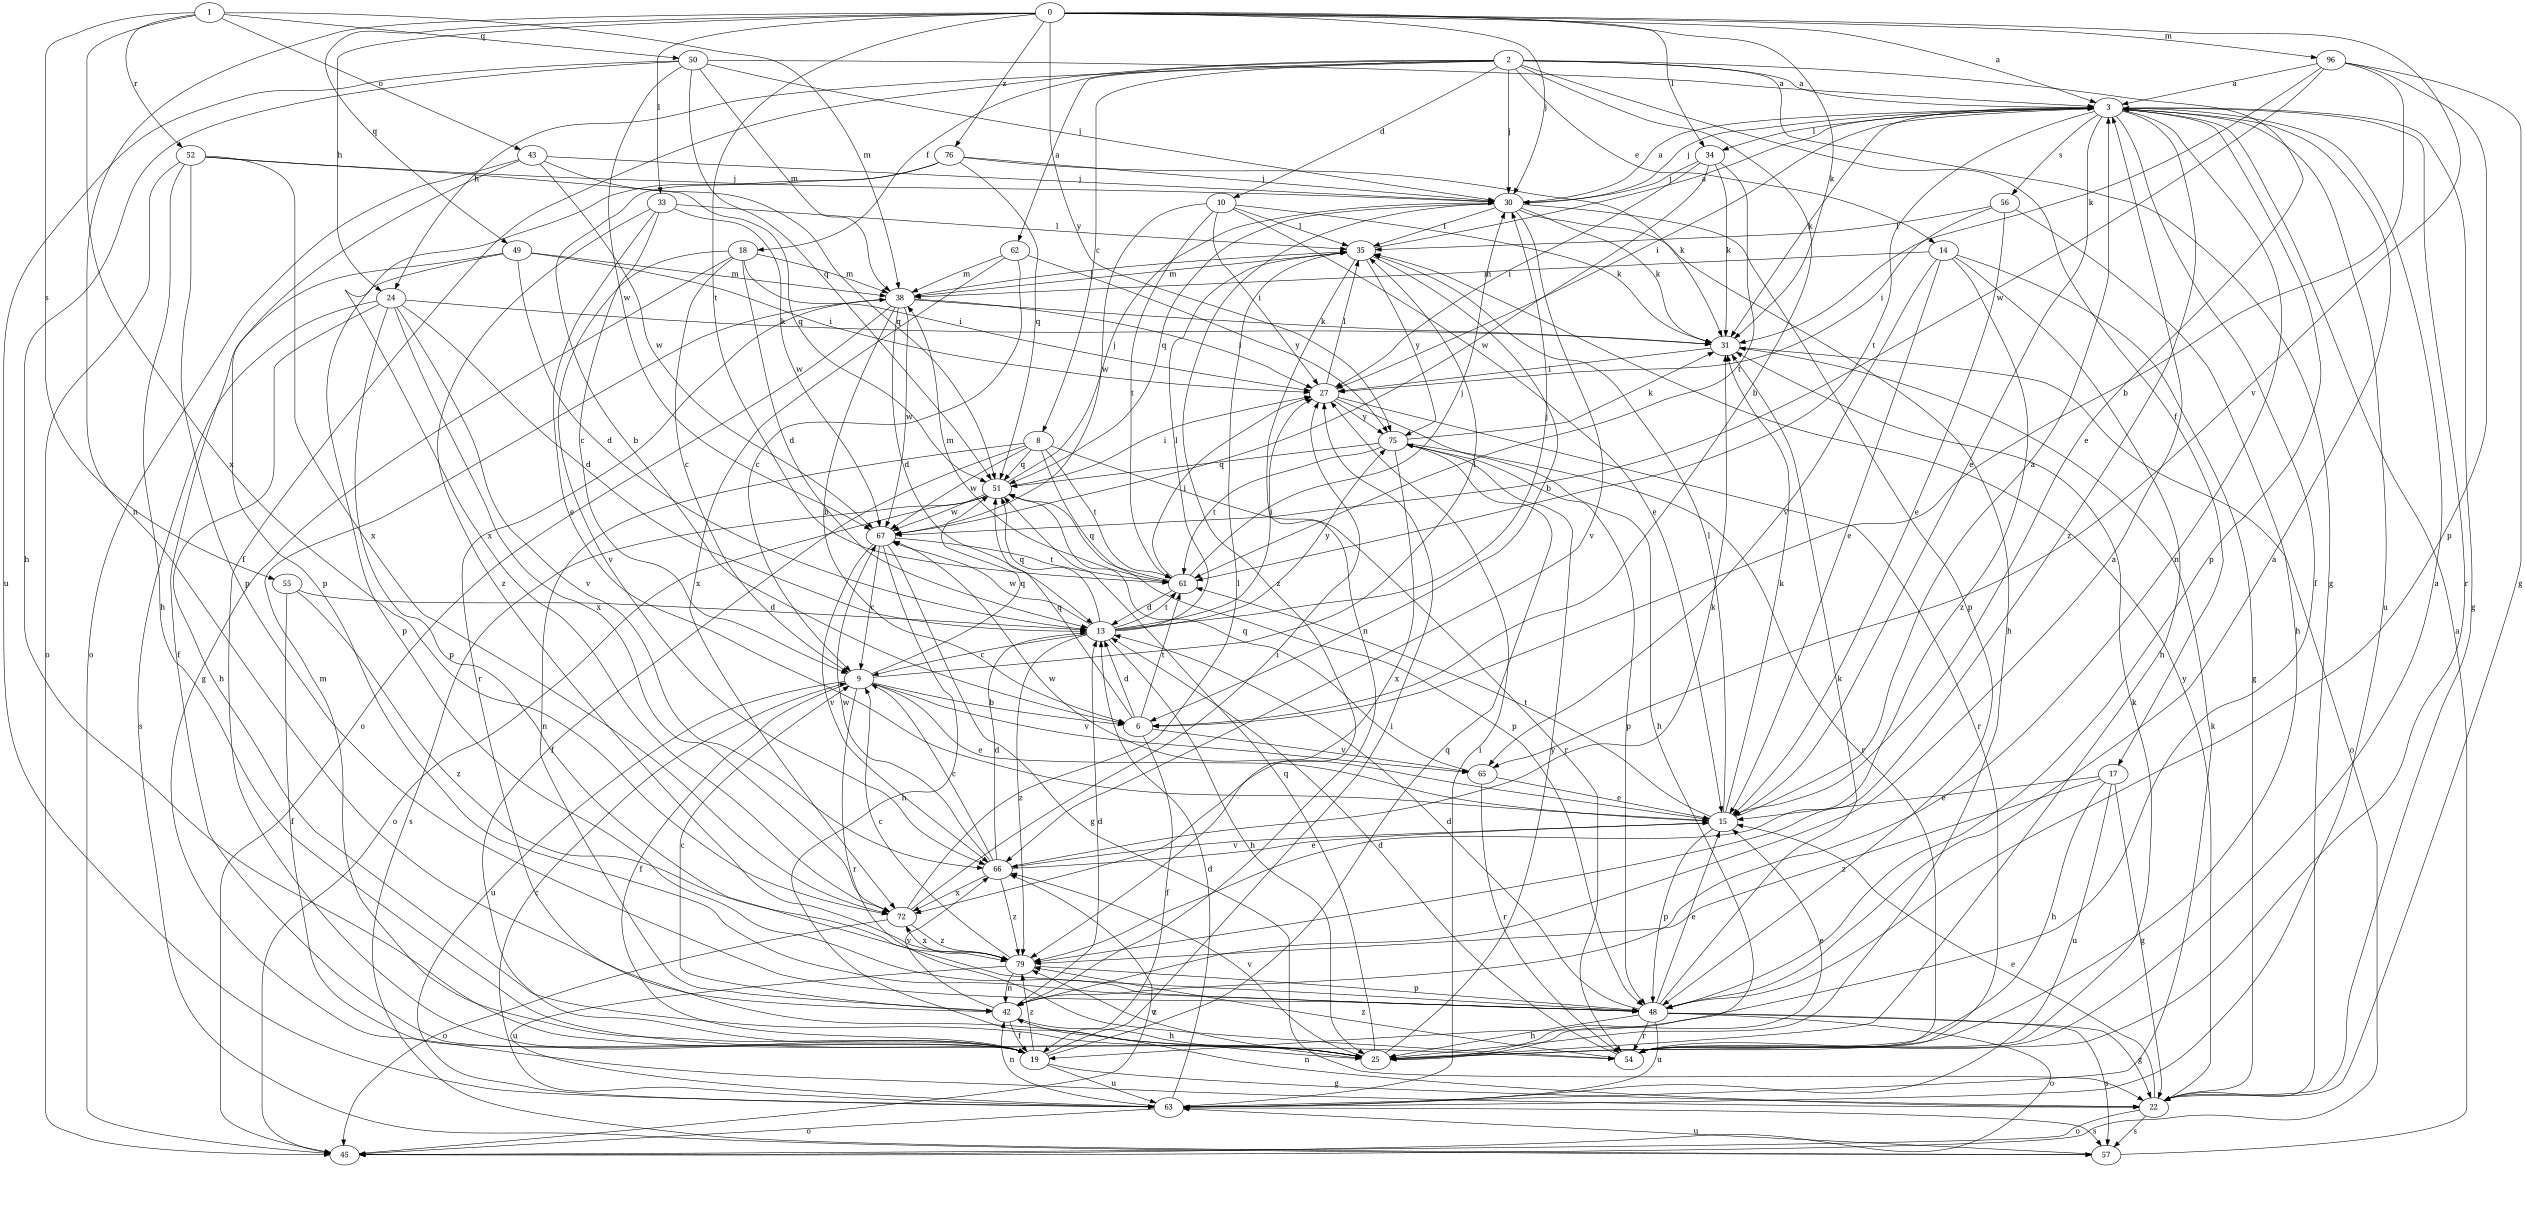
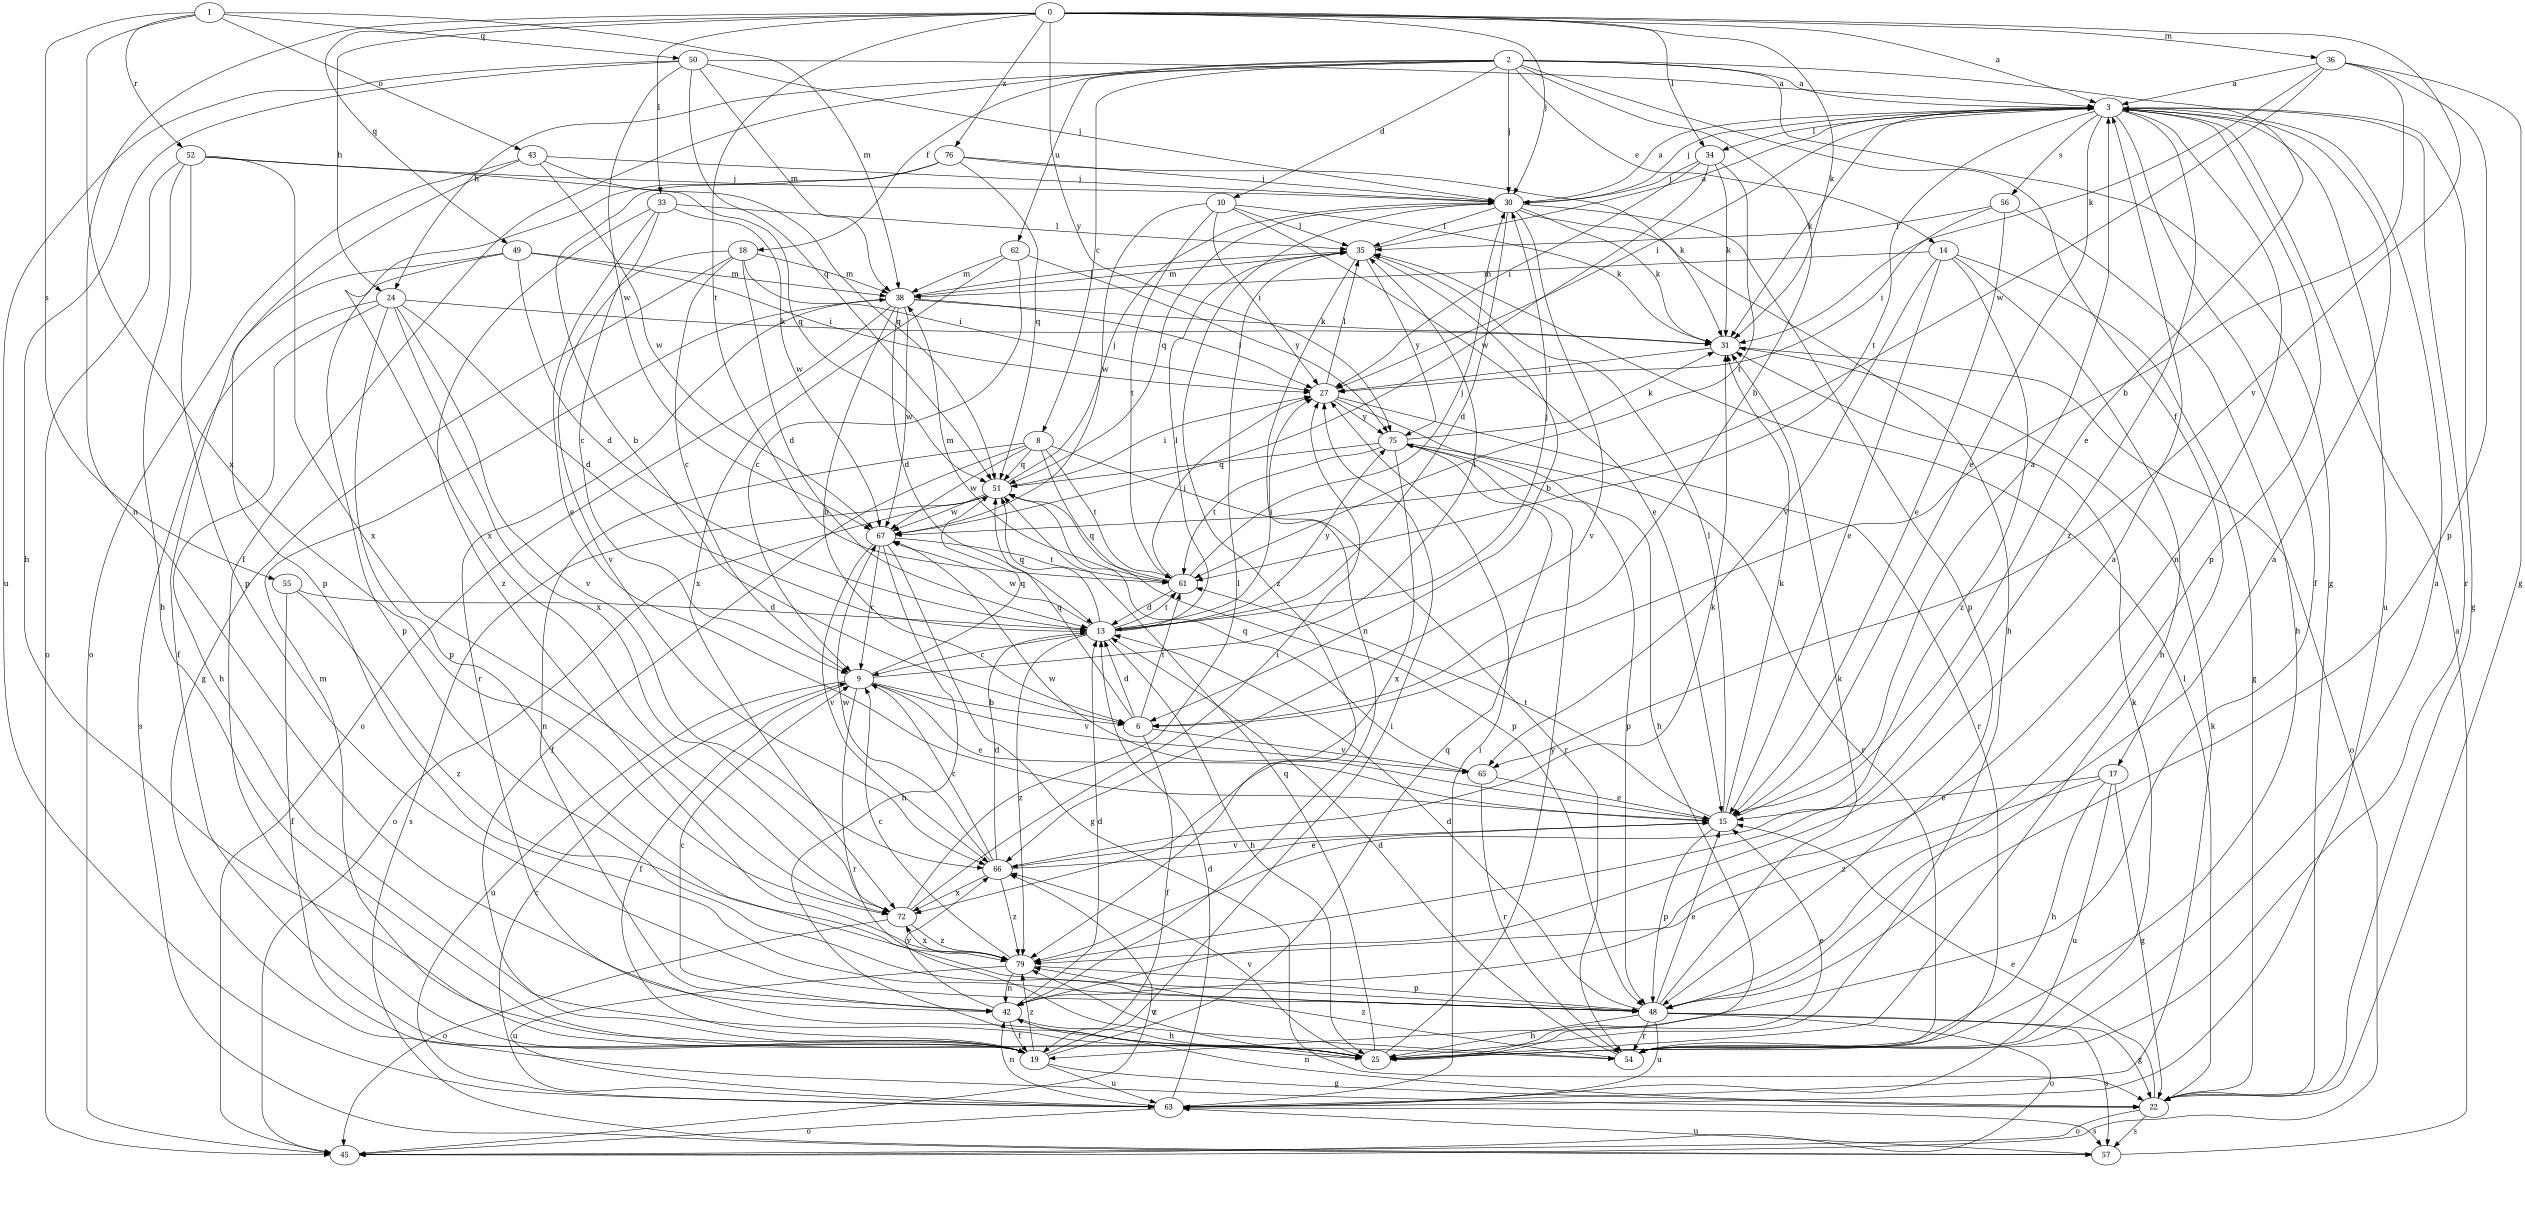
node "96": label "96" -> "36"
edge "2" -> "62": label "a" -> "u"
edge "30" -> "13": added, label "d"
edge "22" -> "35": label "y" -> "l"
